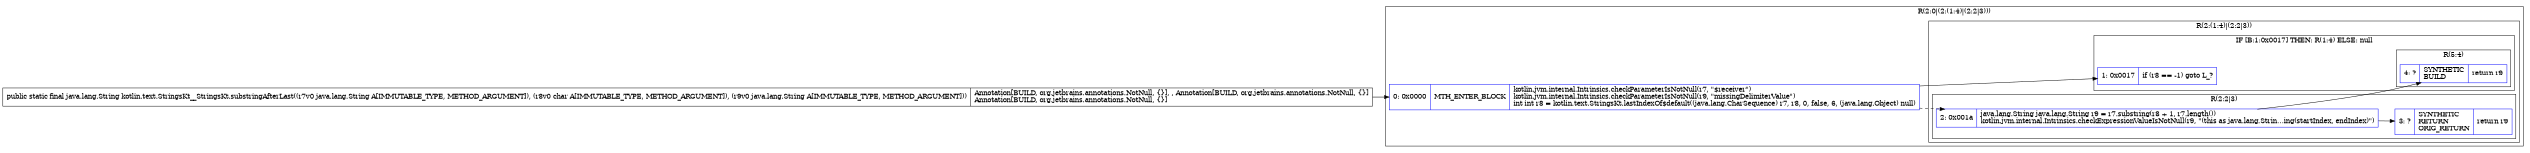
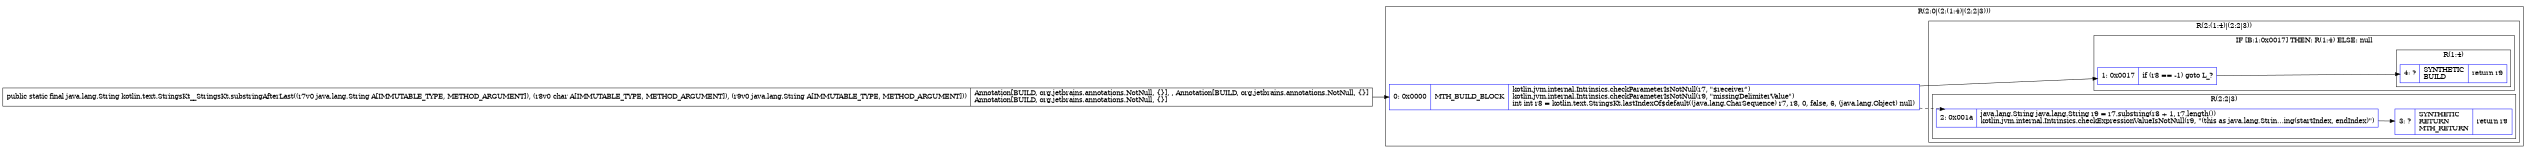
cluster "R(5:4)": label "R(5:4)" -> "R(1:4)"
node "0: 0x0000": text "MTH_ENTER_BLOCK" -> "MTH_BUILD_BLOCK"
edge "2: 0x001a" -> "4: ?": now "1: 0x0017" -> "4: ?"
node "3: ?": text "ORIG_RETURN" -> "MTH_RETURN"
